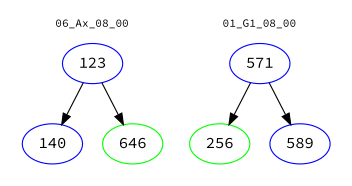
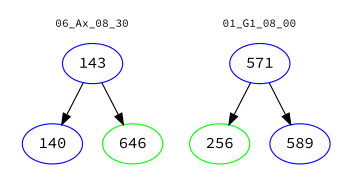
cluster "06_Ax_08_00": label "06_Ax_08_00" -> "06_Ax_08_30"
node "123": label "123" -> "143"
